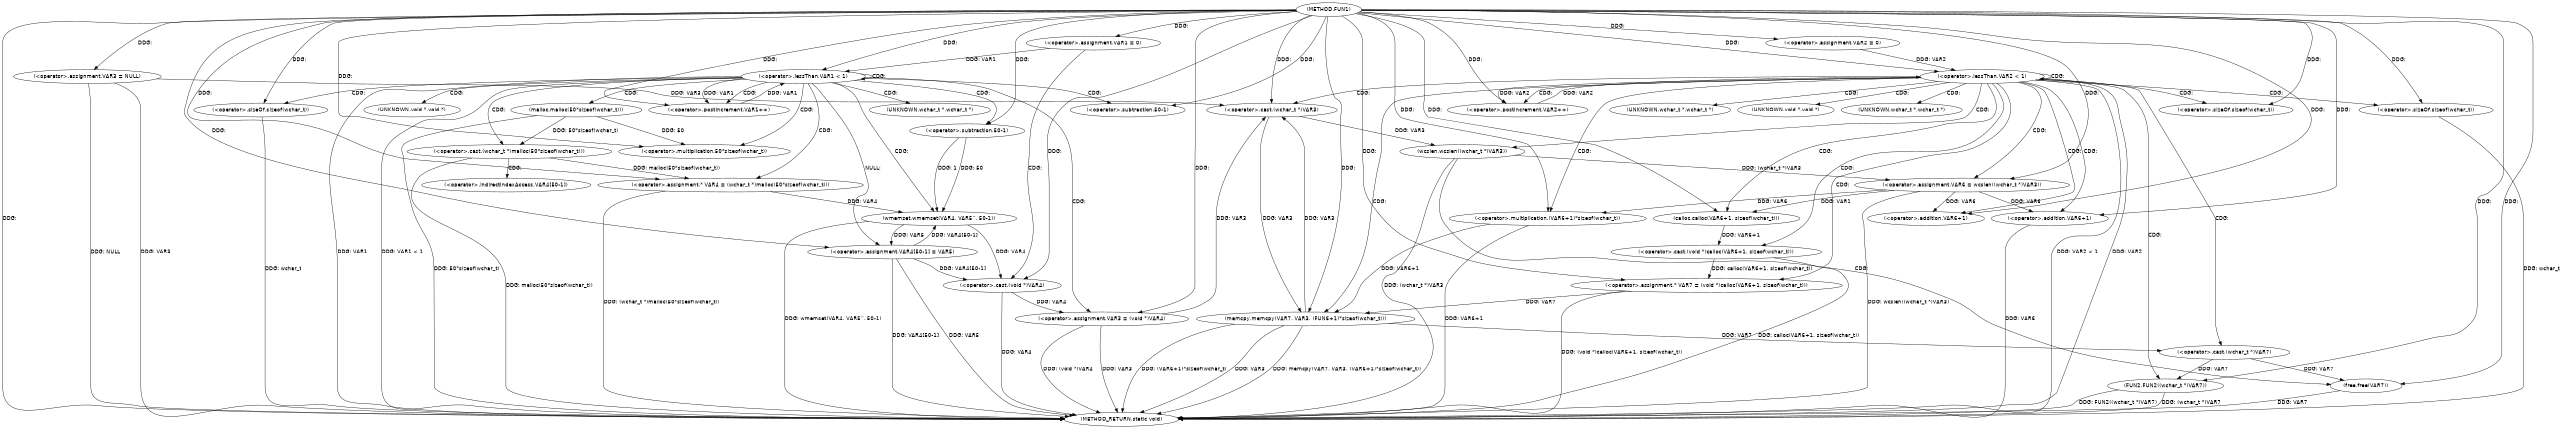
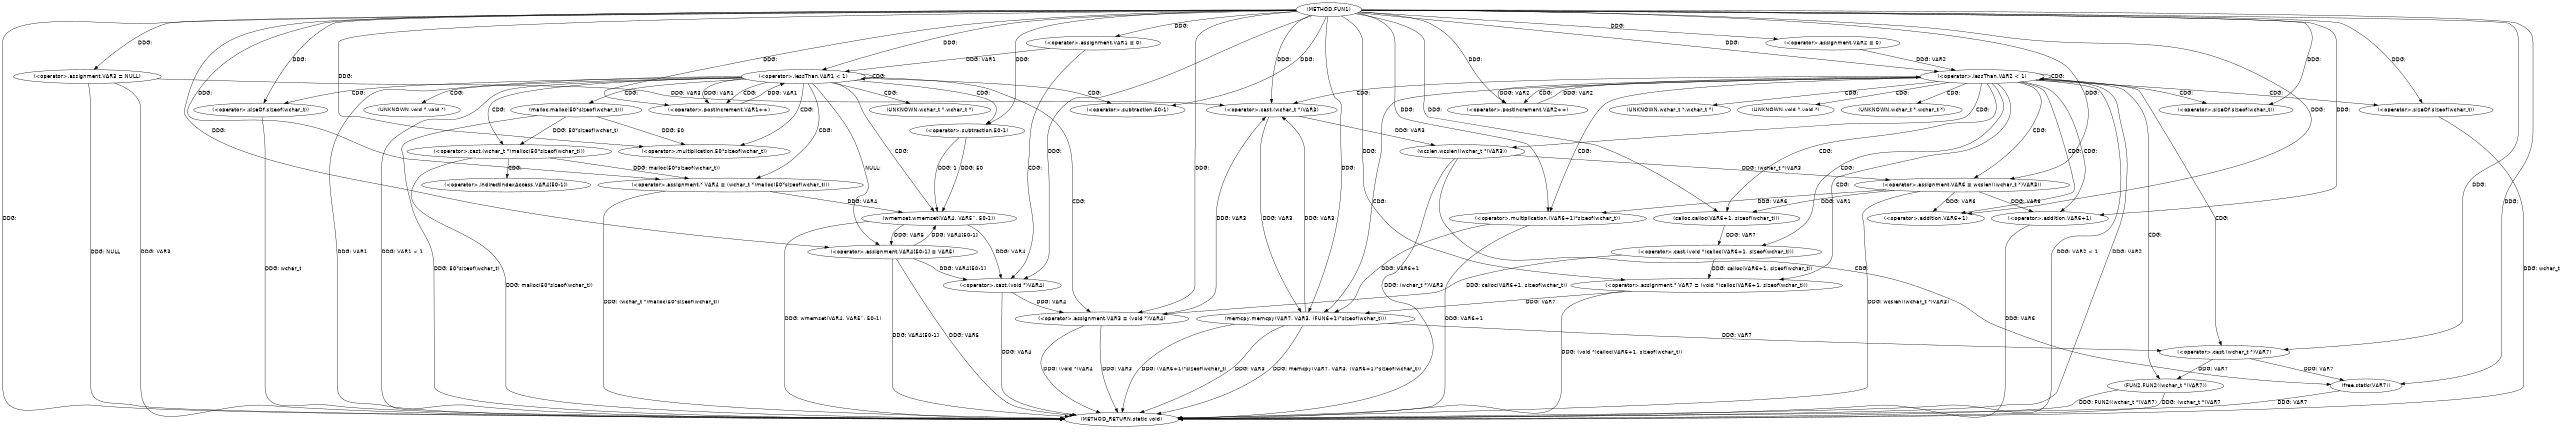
edge "(METHOD,FUN1)" -> "(FUN2,FUN2((wchar_t *)VAR7))": now "(METHOD,FUN1)" -> "(<operator>.cast,(wchar_t *)VAR7)"
edge "(calloc,calloc(VAR6+1, sizeof(wchar_t)))" -> "(<operator>.cast,(void *)calloc(VAR6+1, sizeof(wchar_t)))": label "DDG: VAR6+1" -> "DDG: VAR7"
node "(free,free(VAR7))": label "(free,free(VAR7))" -> "(free,static(VAR7))"
edge "(<operator>.cast,(void *)calloc(VAR6+1, sizeof(wchar_t)))" -> "(METHOD_RETURN,static void)": now "(<operator>.cast,(void *)calloc(VAR6+1, sizeof(wchar_t)))" -> "(<operator>.assignment,VAR3 = (void *)VAR4)"
